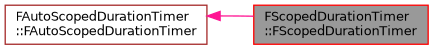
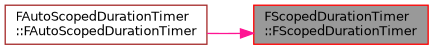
edge "FScopedDurationTimer ::FScopedDurationTimer" -> "FAutoScopedDurationTimer ::FAutoScopedDurationTimer": reversed
